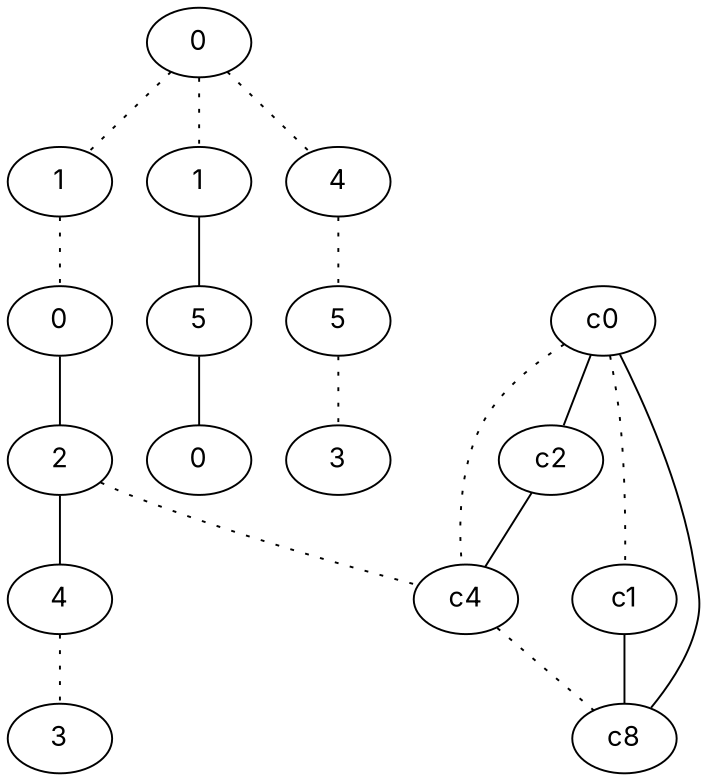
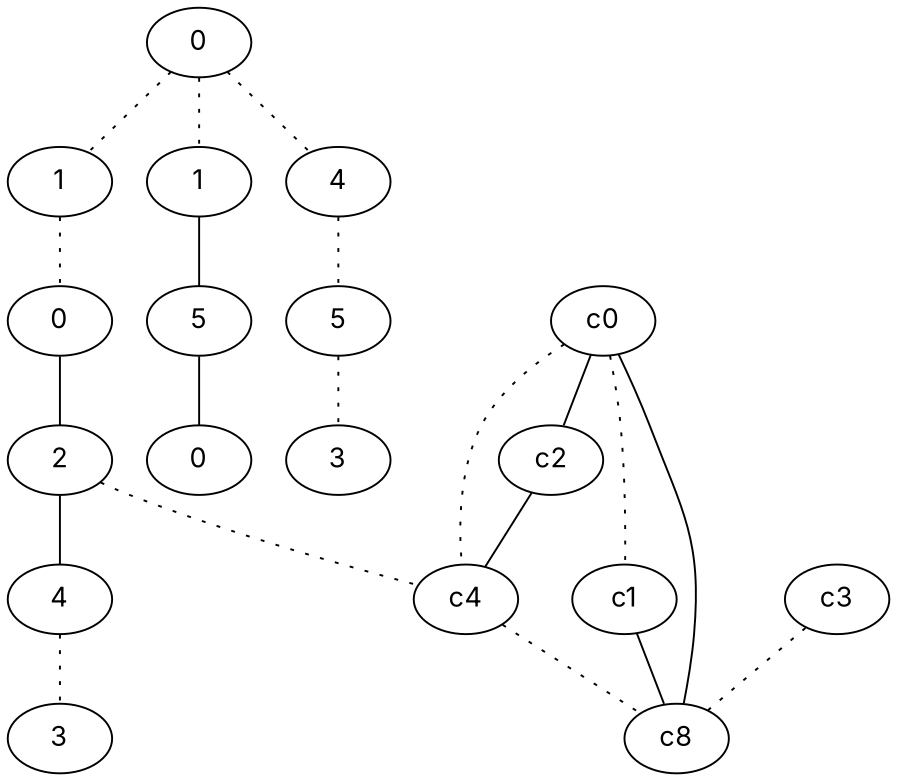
node "c3": added
